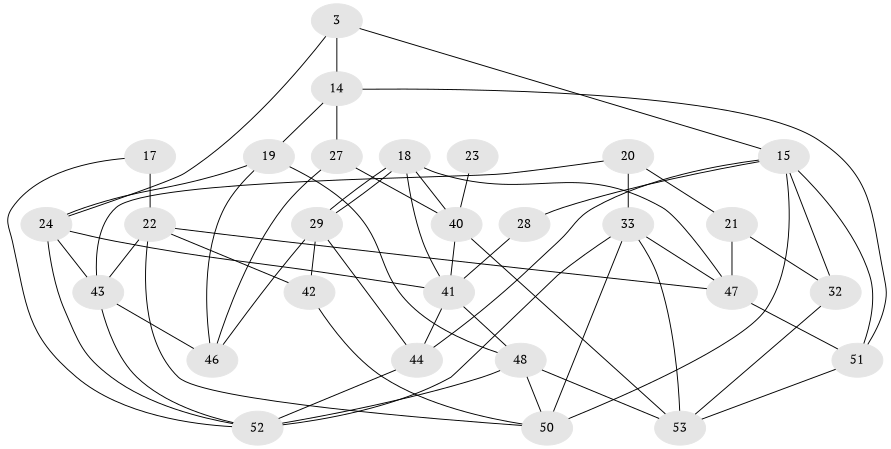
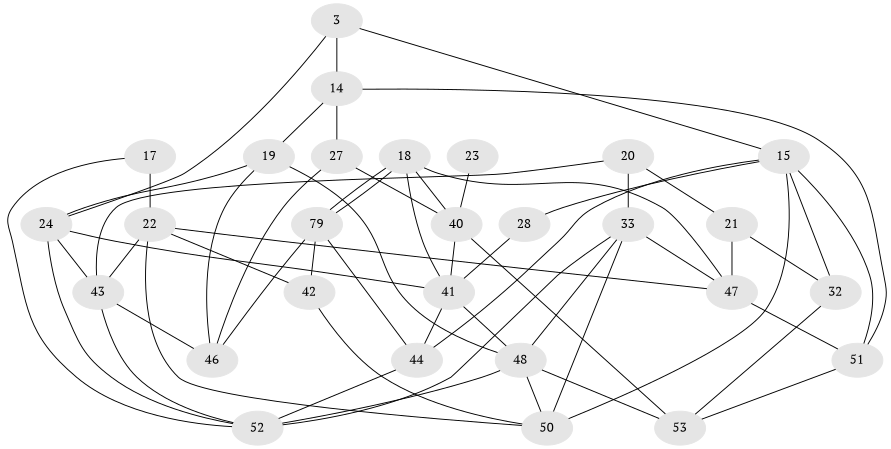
node "29": label "29" -> "79"
edge "33" -- "53": now "33" -- "48"
